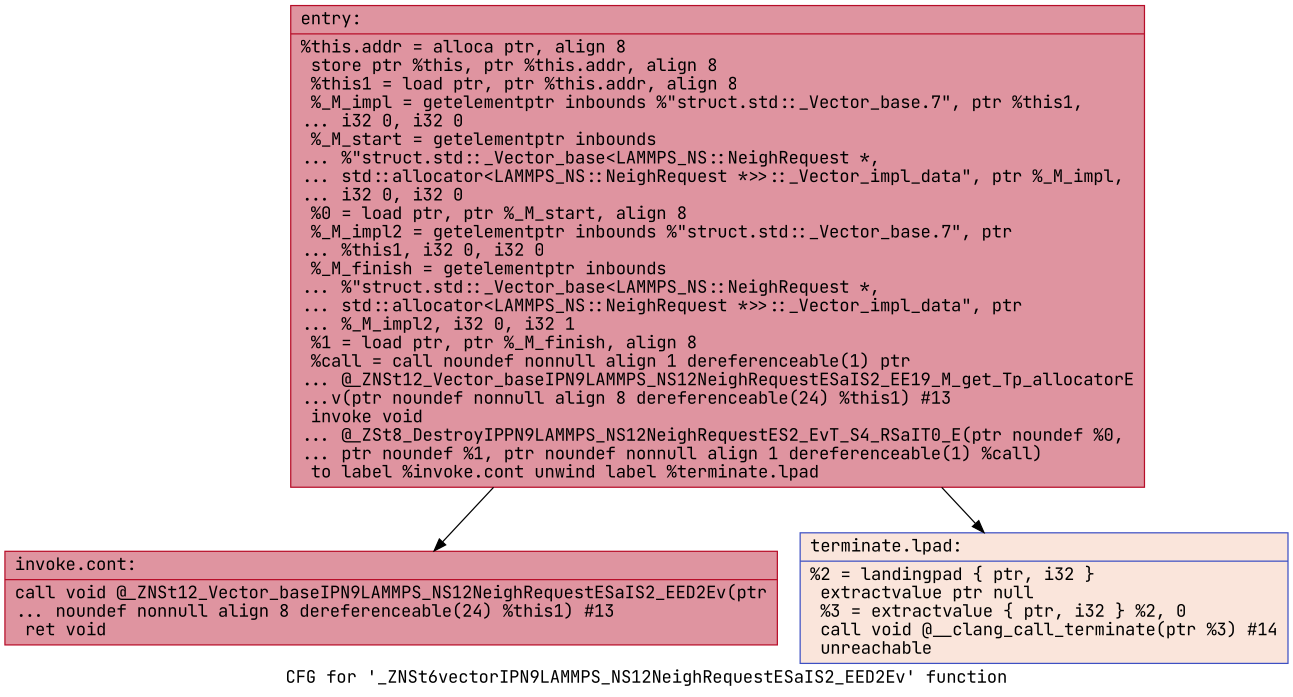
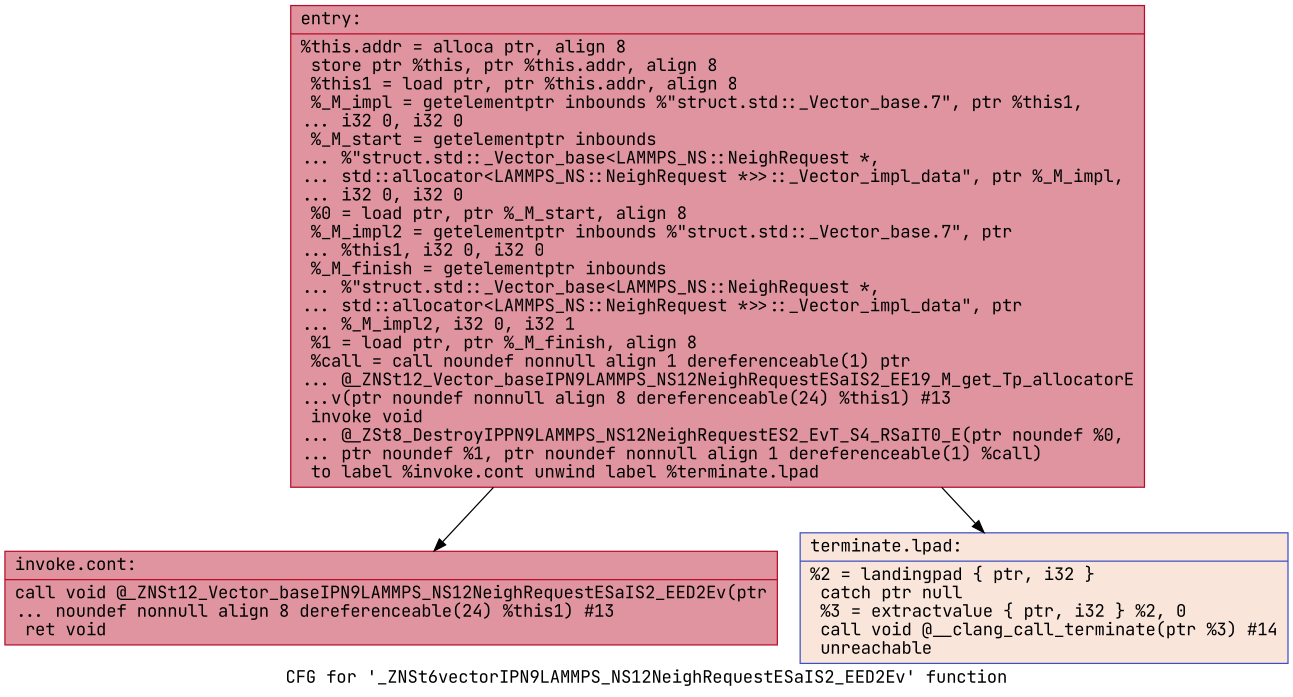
node "terminate.lpad:": text "extractvalue ptr null" -> "catch ptr null"
